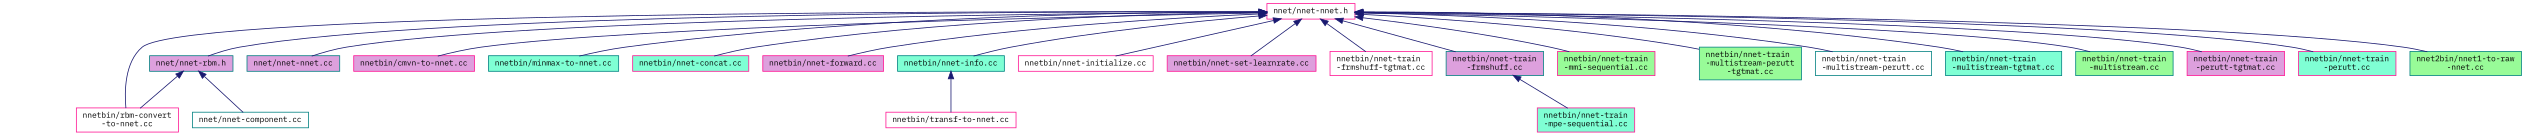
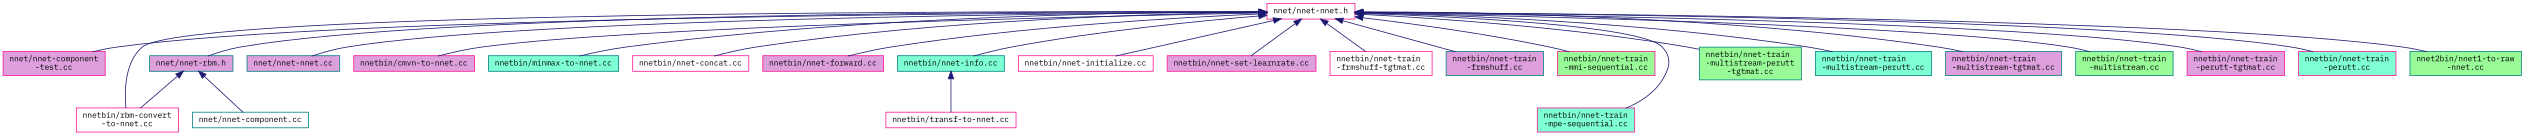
node "nnet/nnet-component -test.cc": added
node "nnetbin/nnet-concat.cc": fillcolor aquamarine -> white
node "nnetbin/nnet-train -multistream-perutt.cc": fillcolor white -> aquamarine
node "nnetbin/nnet-train -multistream-tgtmat.cc": fillcolor aquamarine -> plum
edge "nnetbin/nnet-train -mpe-sequential.cc" -> "nnetbin/nnet-train -frmshuff.cc": now "nnetbin/nnet-train -mpe-sequential.cc" -> "nnet/nnet-nnet.h"
